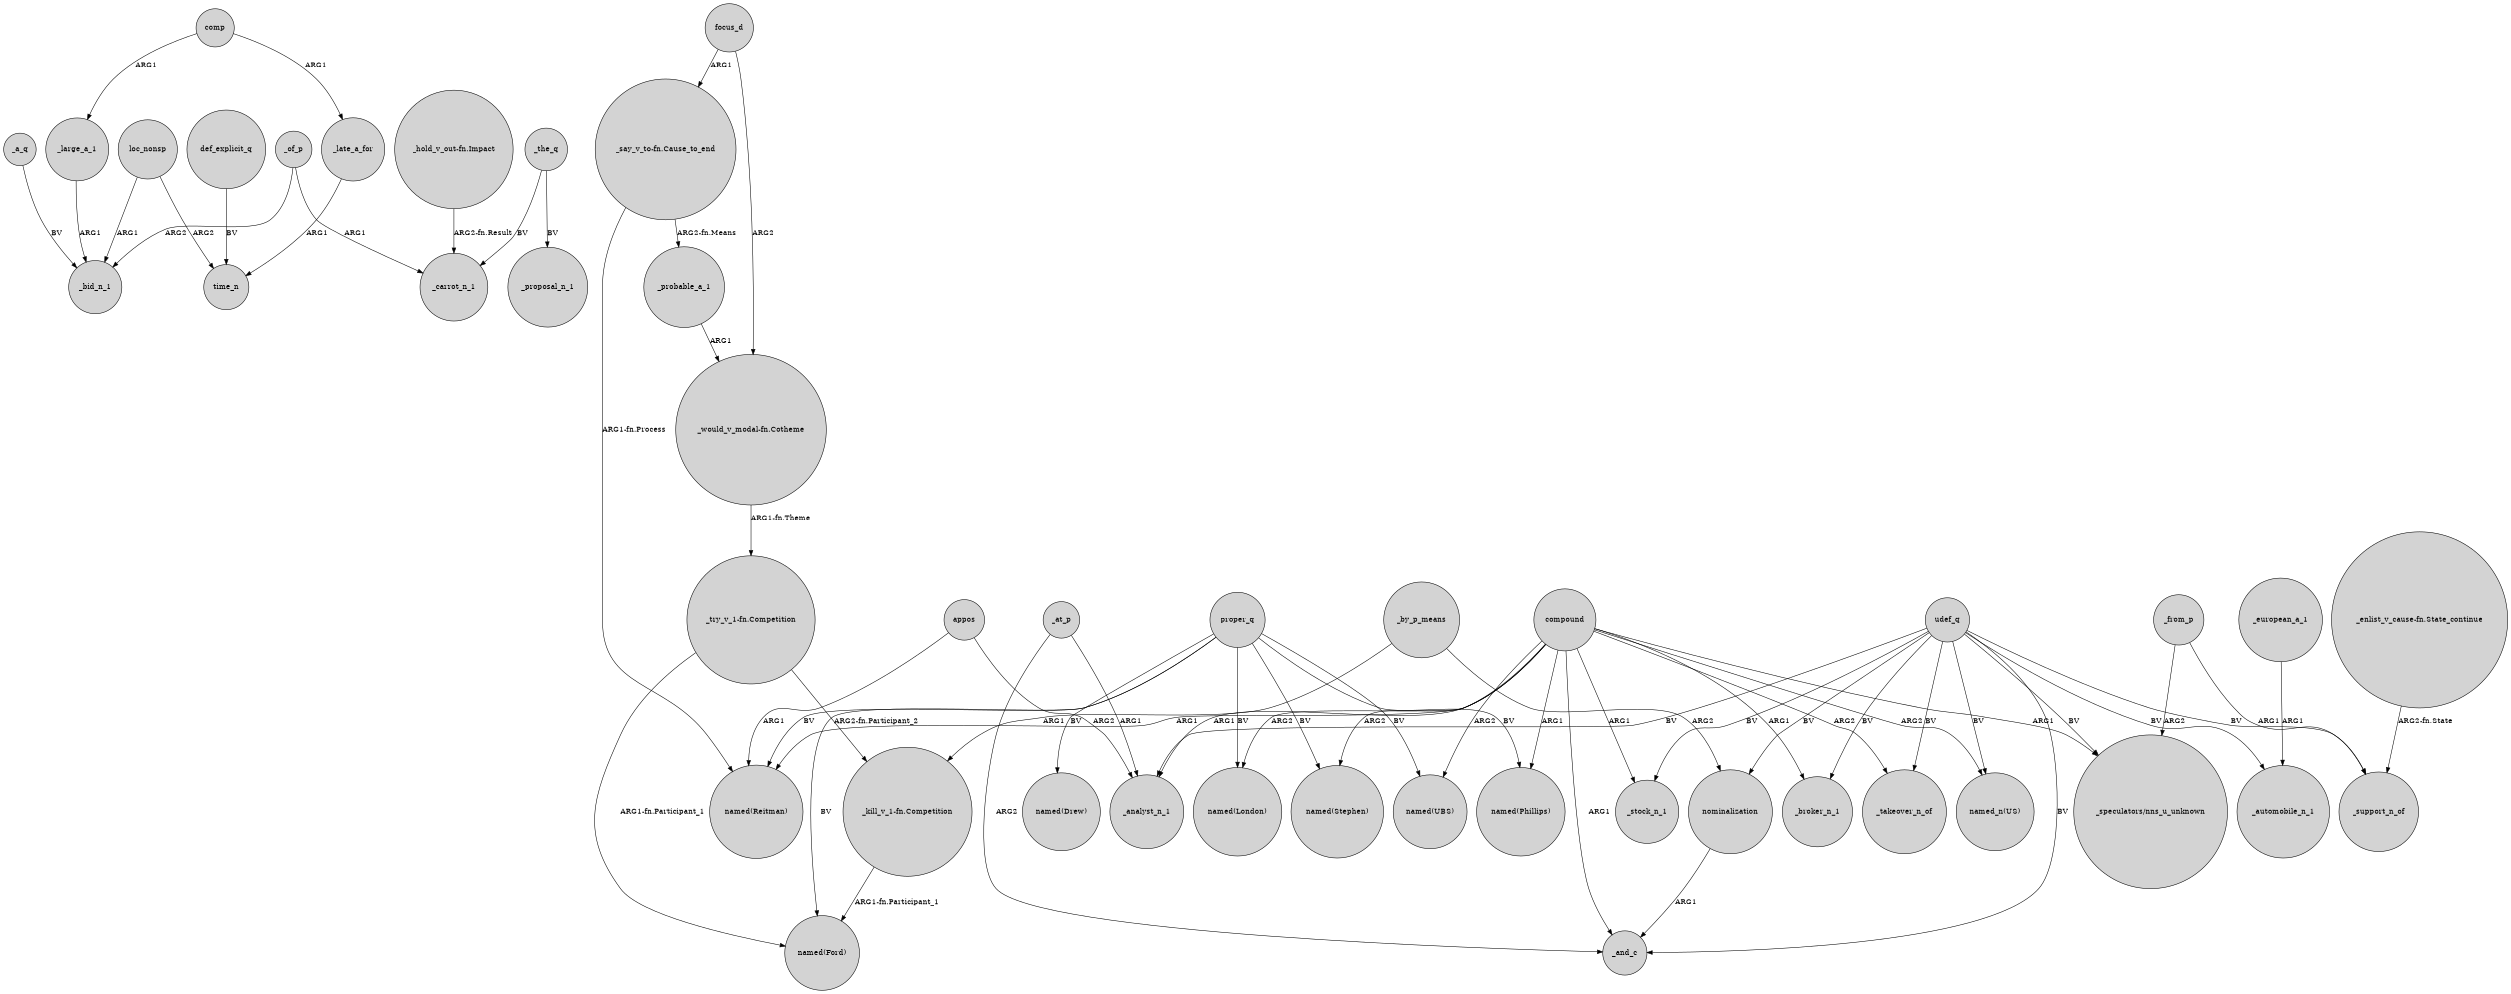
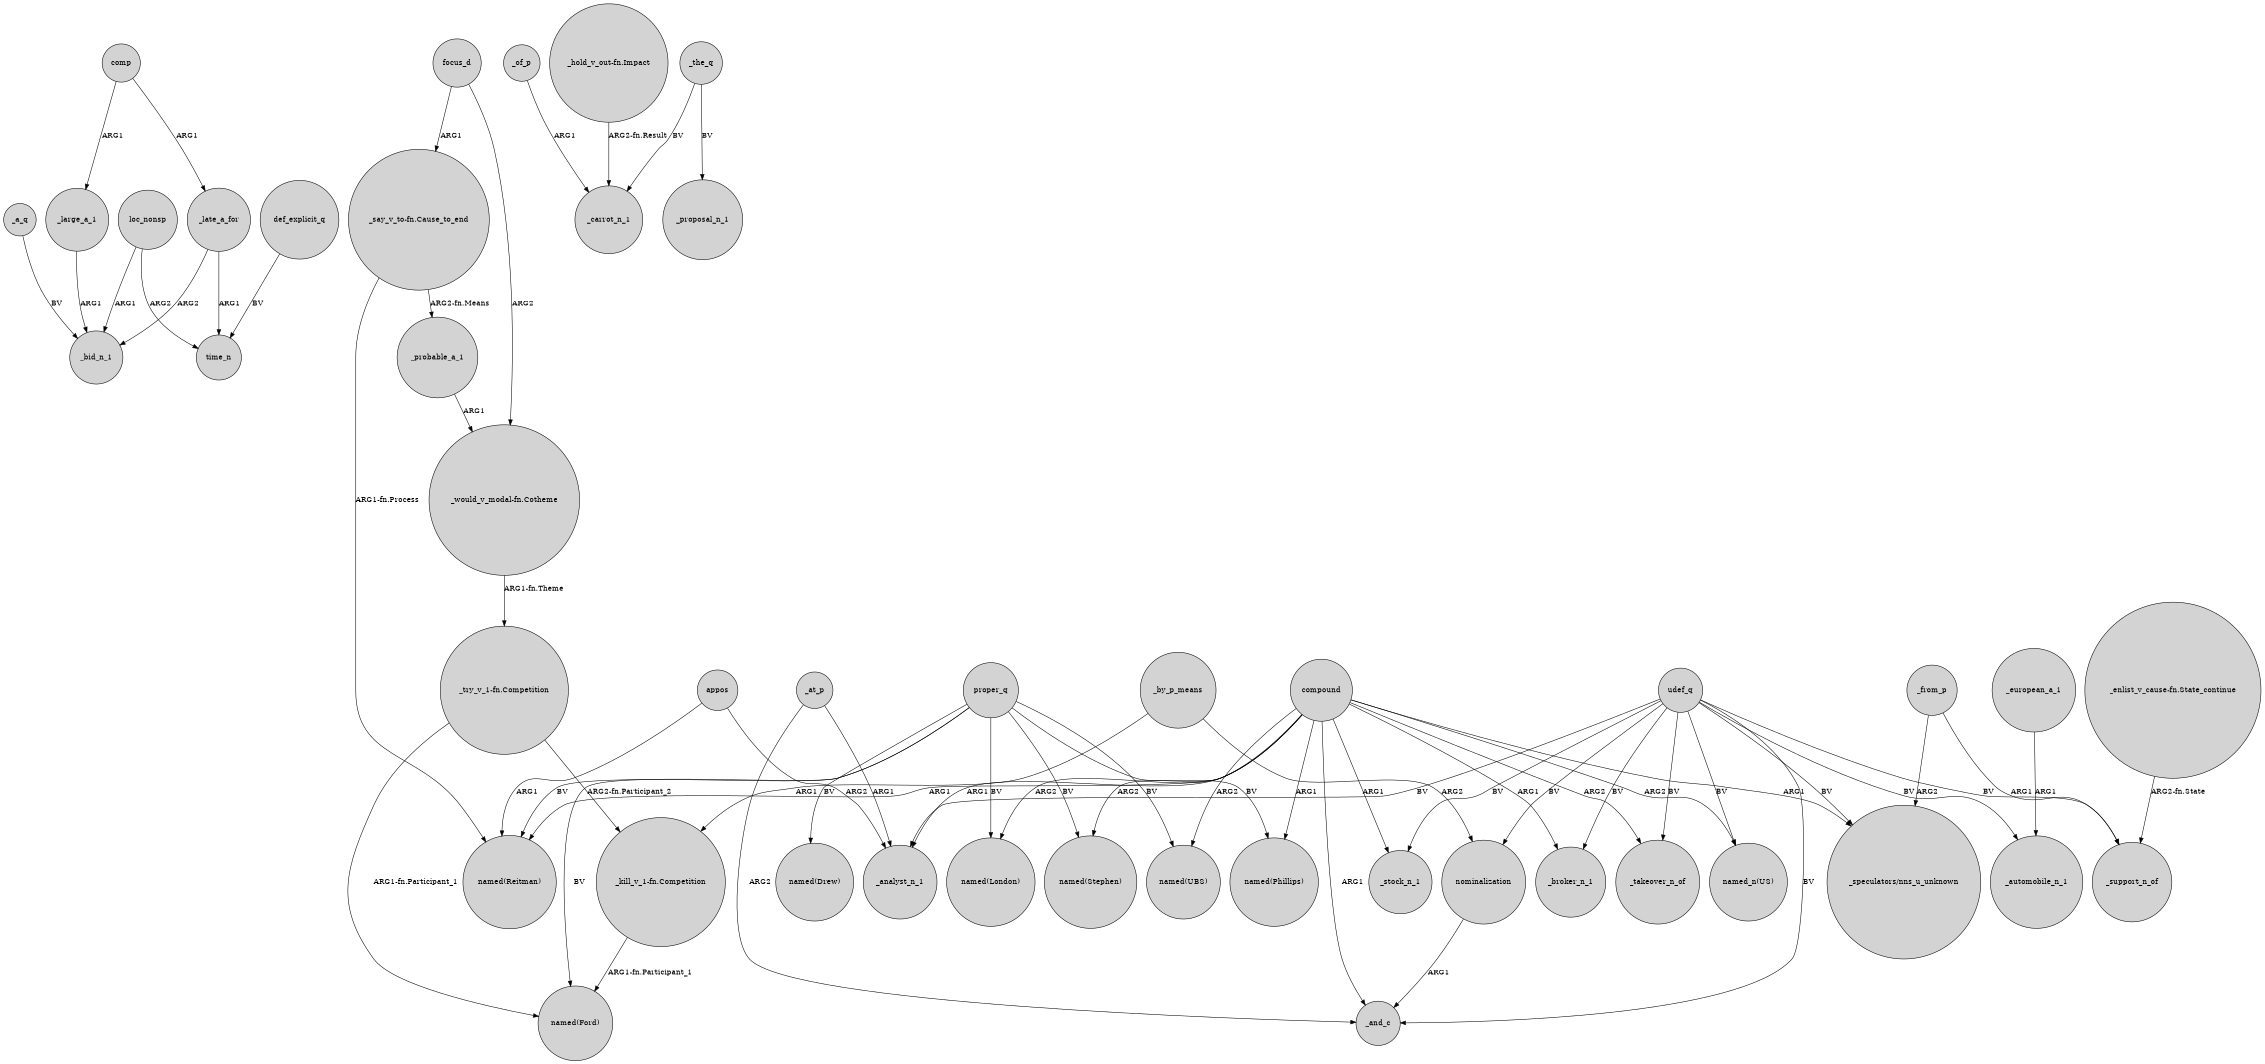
edge "_of_p" -> "_bid_n_1": now "_late_a_for" -> "_bid_n_1"
